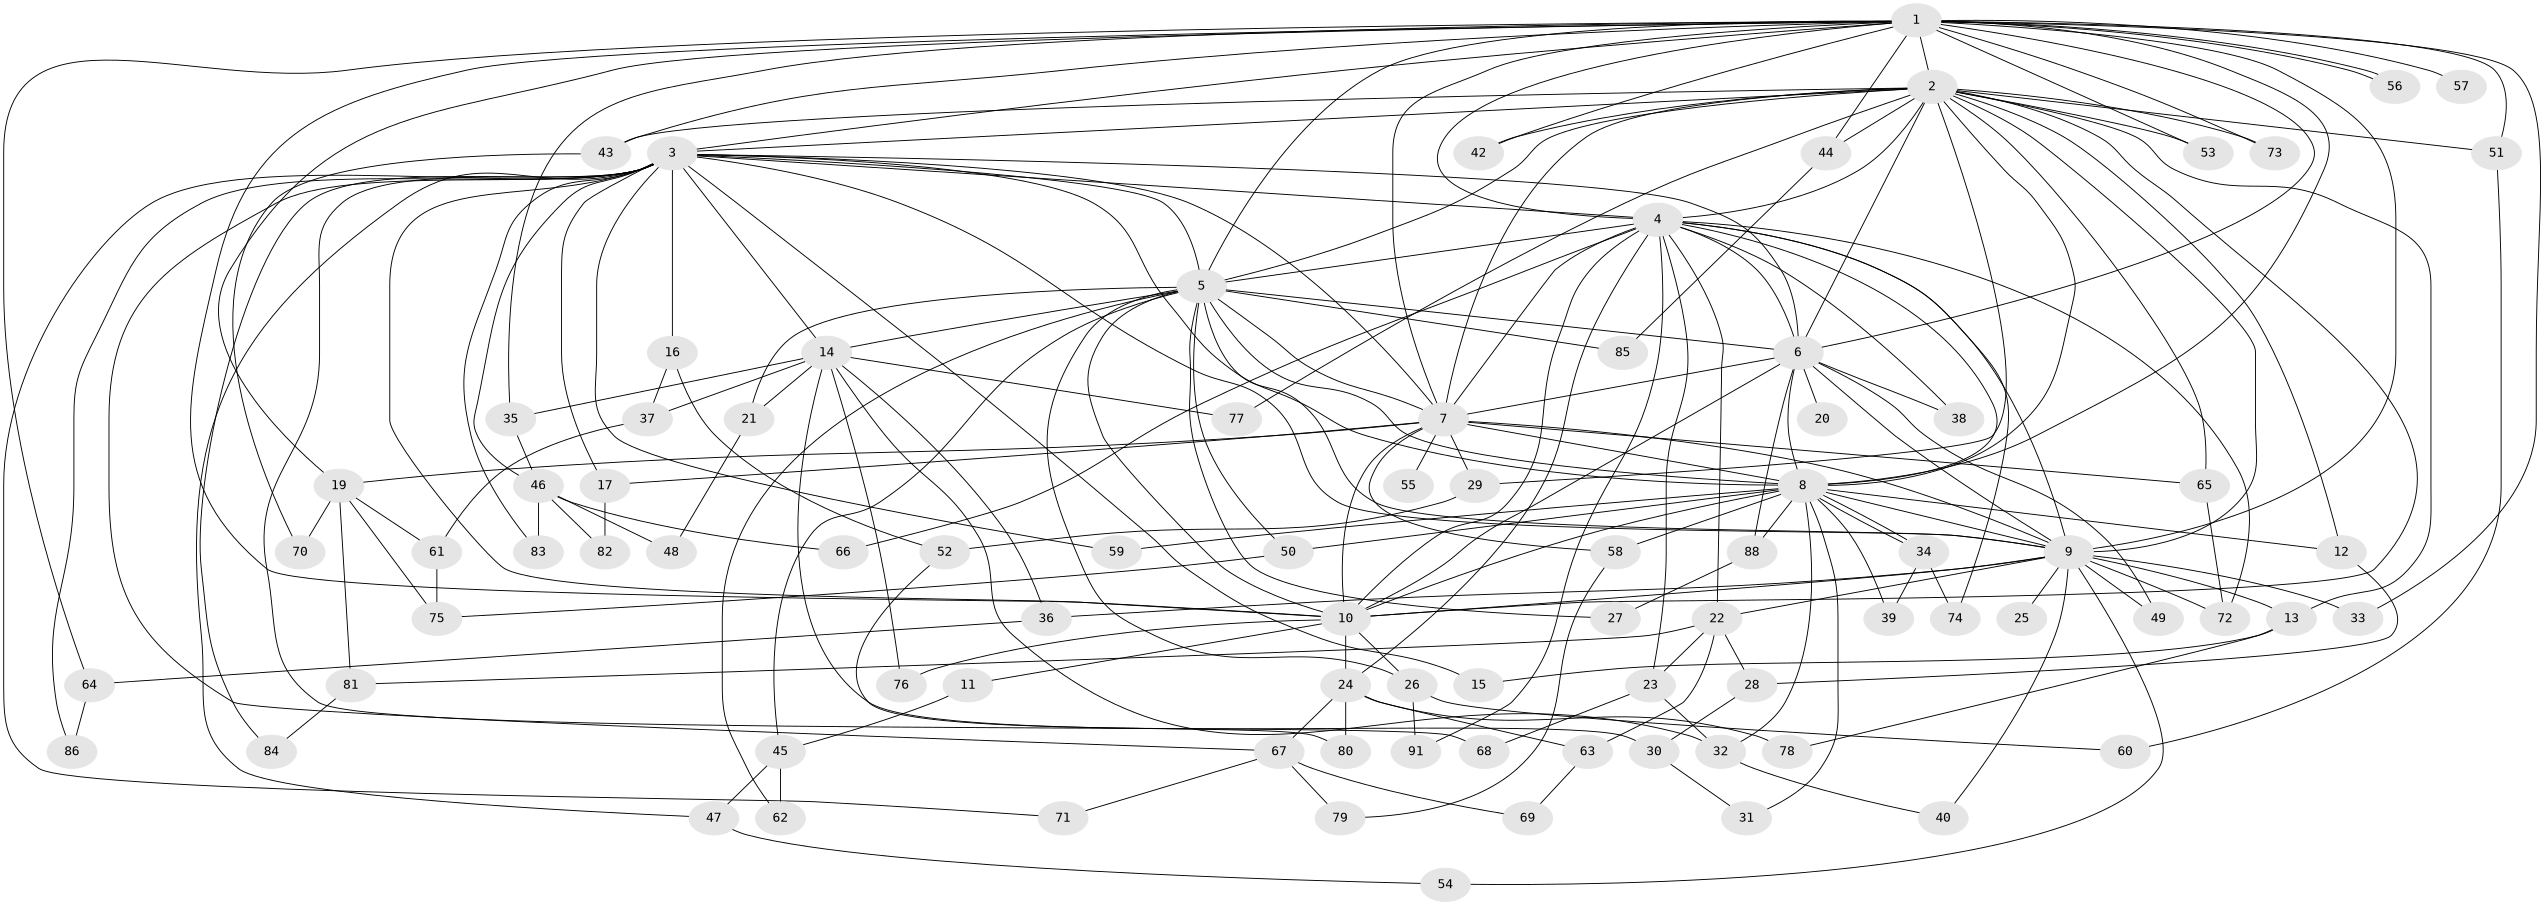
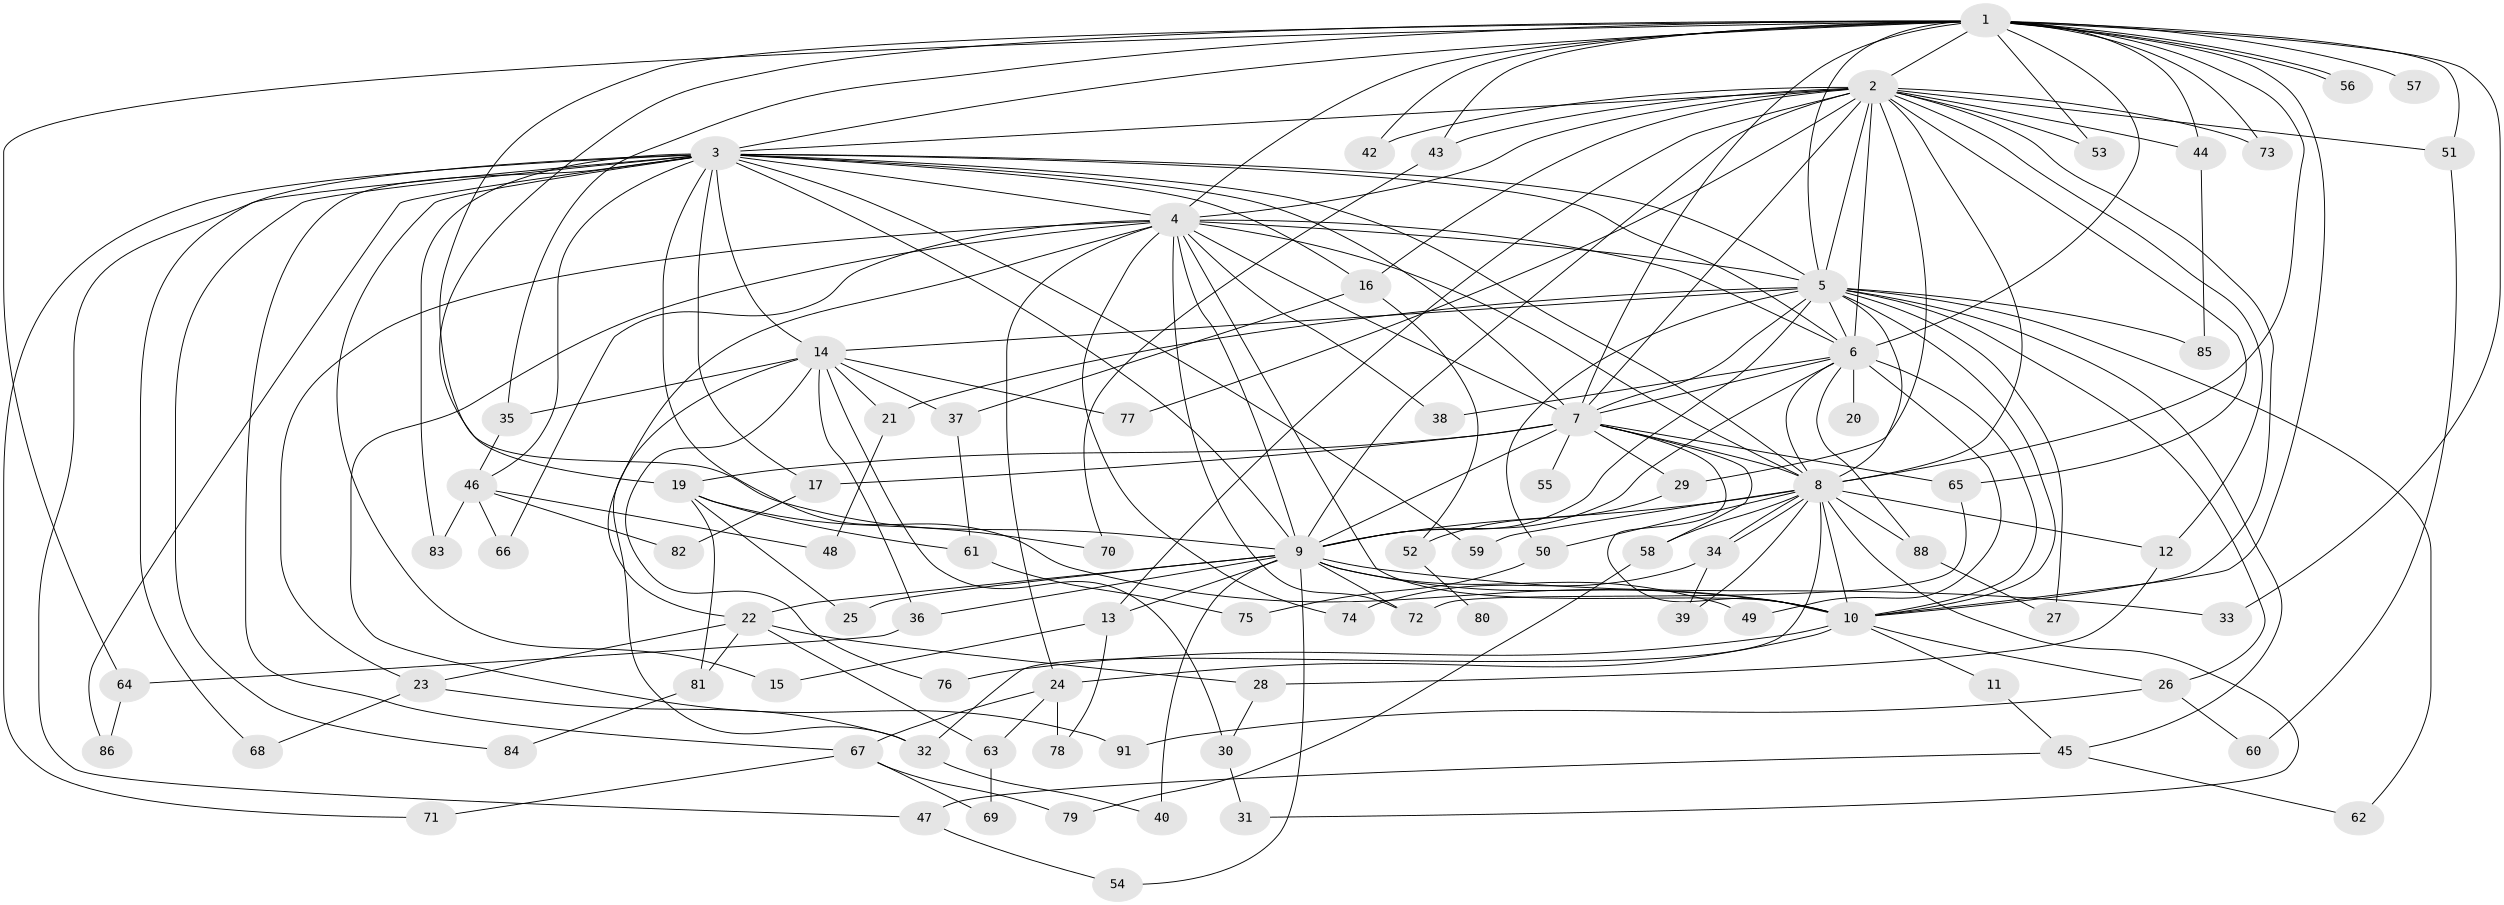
edge "2" -- "16": added
edge "19" -- "75": now "19" -- "25"
edge "24" -- "80": removed
